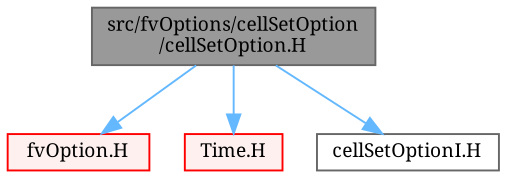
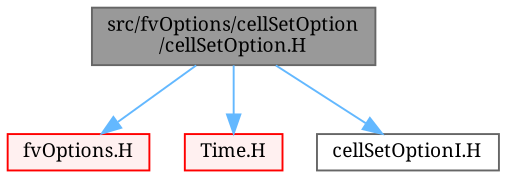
node "fvOption.H": label "fvOption.H" -> "fvOptions.H"
